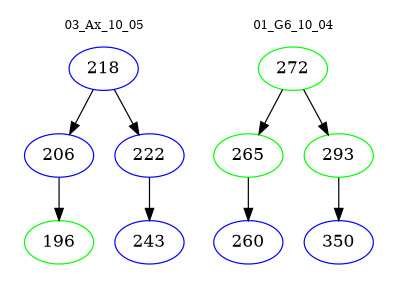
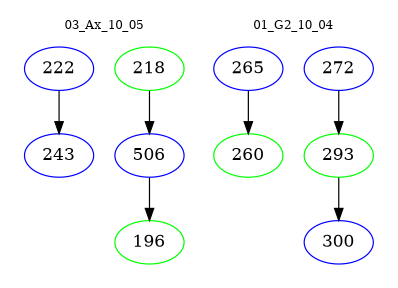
cluster "01_G6_10_04": label "01_G6_10_04" -> "01_G2_10_04"
node "218": color blue -> green
node "272": color green -> blue
edge "272" -> "265": removed
edge "218" -> "222": removed
node "206": label "206" -> "506"
node "265": color green -> blue
node "260": color blue -> green
node "350": label "350" -> "300"
